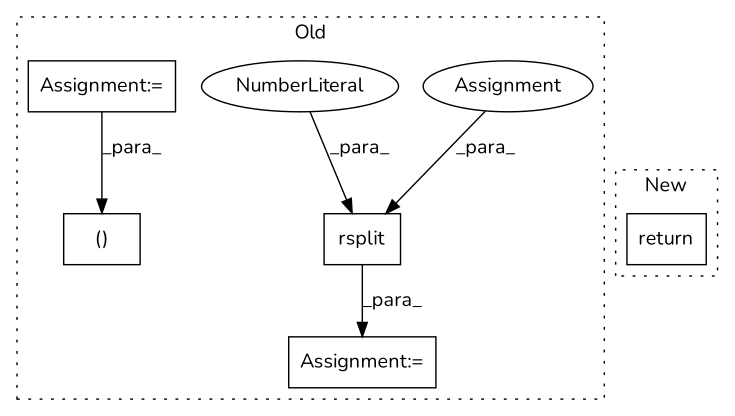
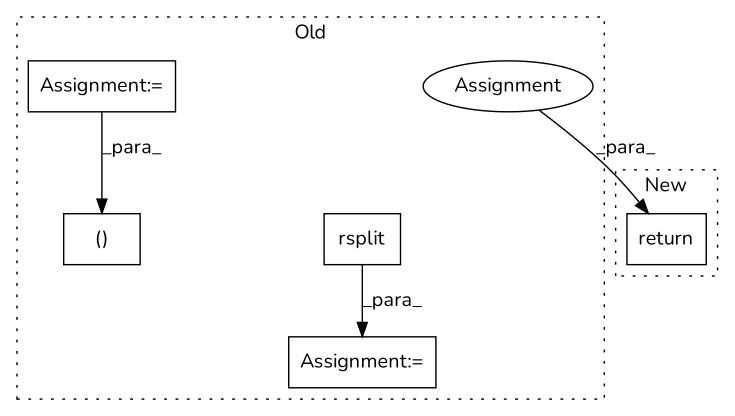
node "NumberLiteral": removed
edge "Assignment" -> "rsplit": now "Assignment" -> "return"
